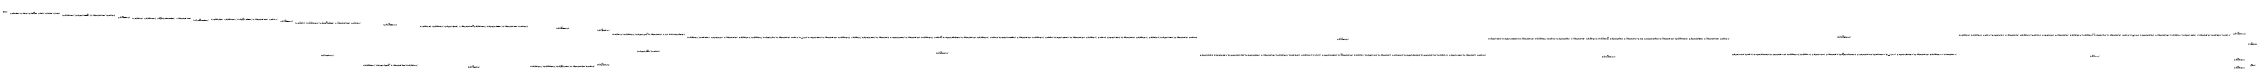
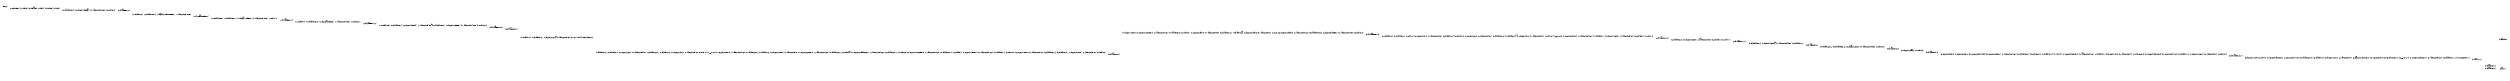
node "9283: read-variable['input',v75,-]": added
